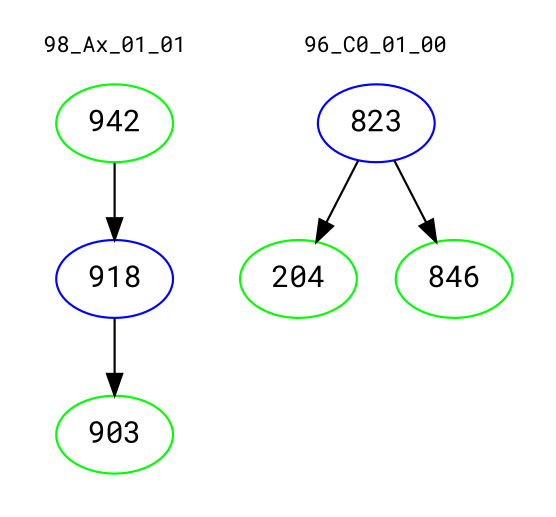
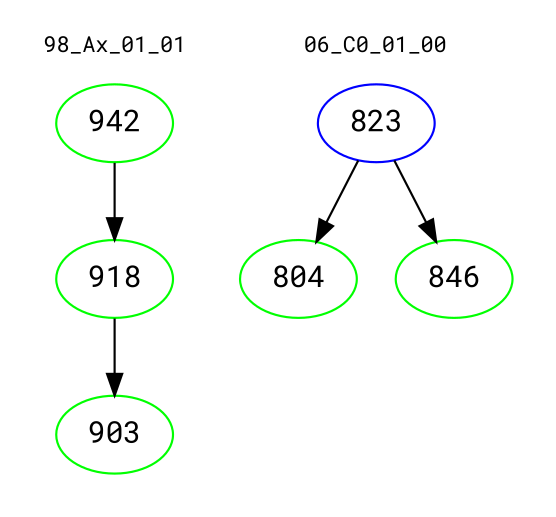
cluster "96_C0_01_00": label "96_C0_01_00" -> "06_C0_01_00"
node "918": color blue -> green
node "204": label "204" -> "804"
